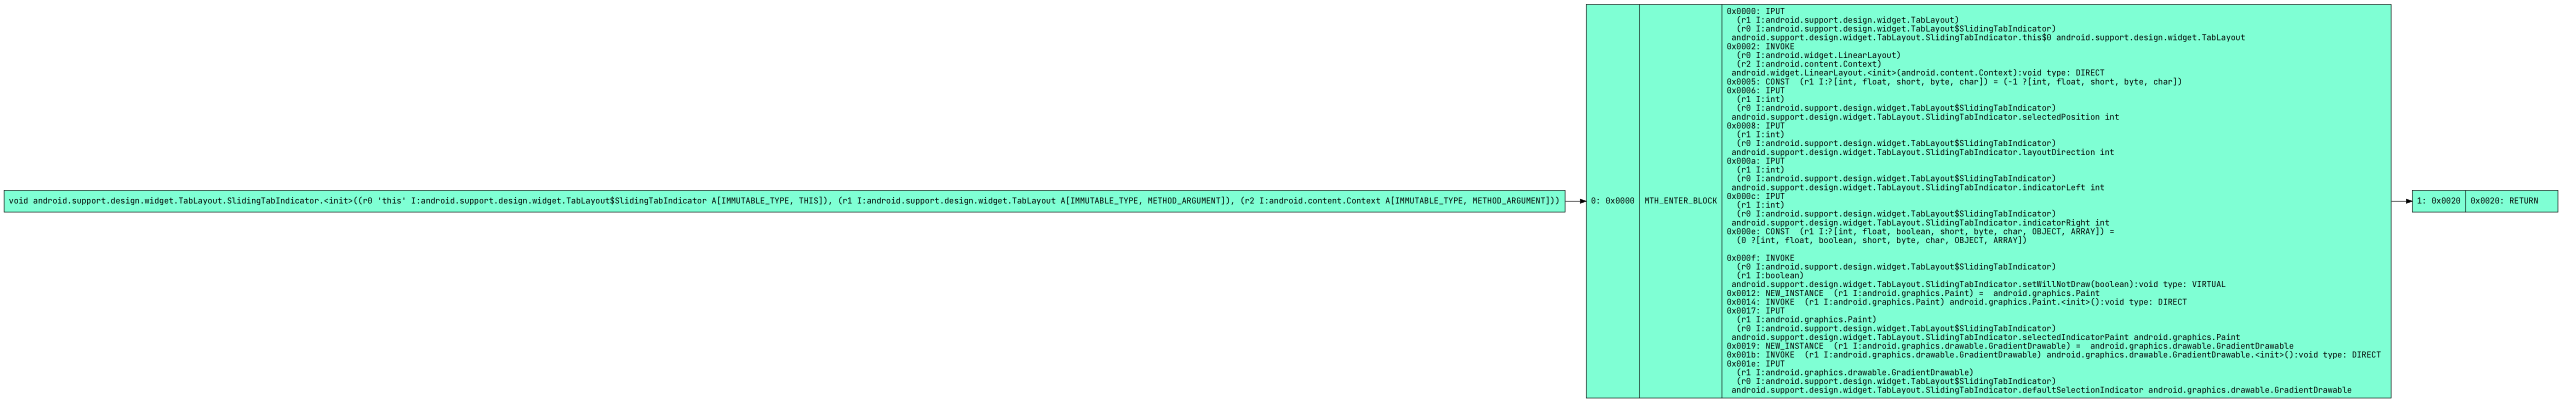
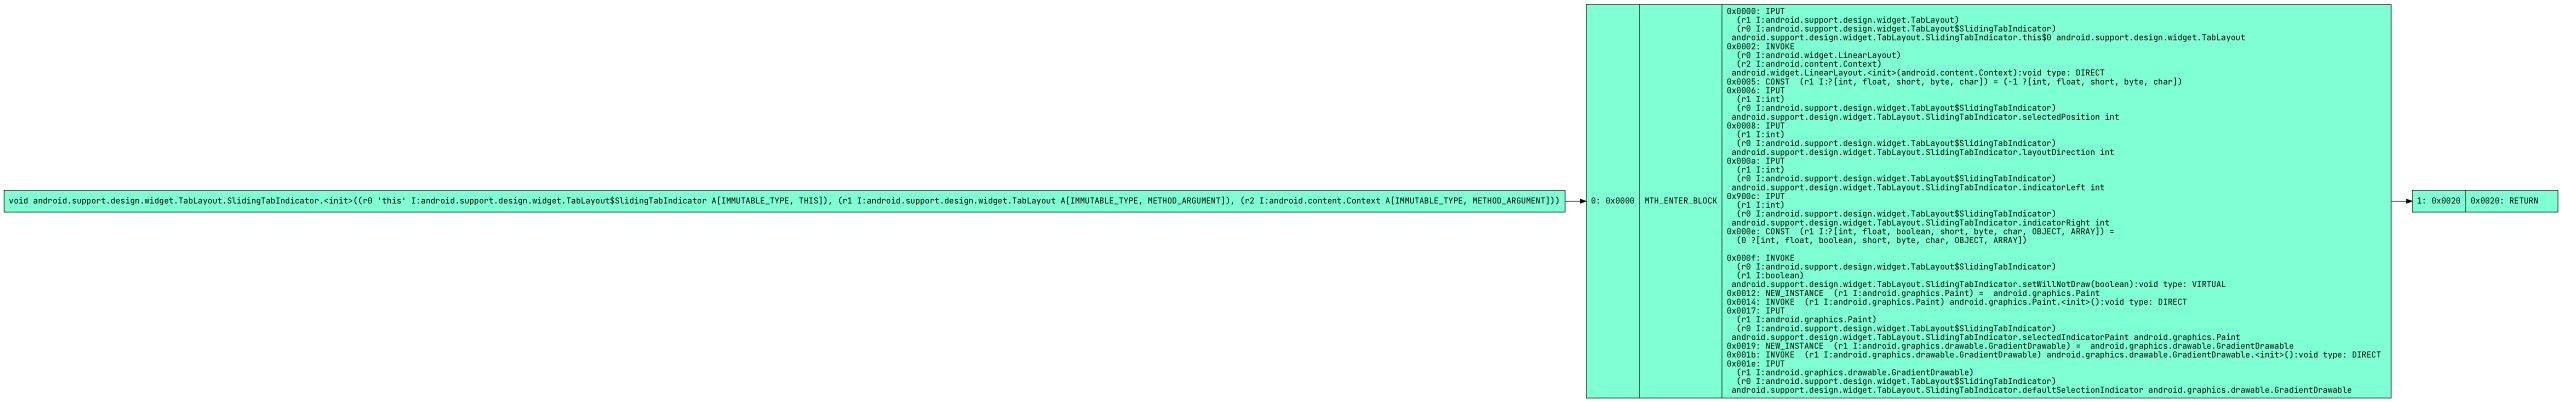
node "0: 0x0000": text "0x000c: IPUT" -> "0x900c: IPUT"
